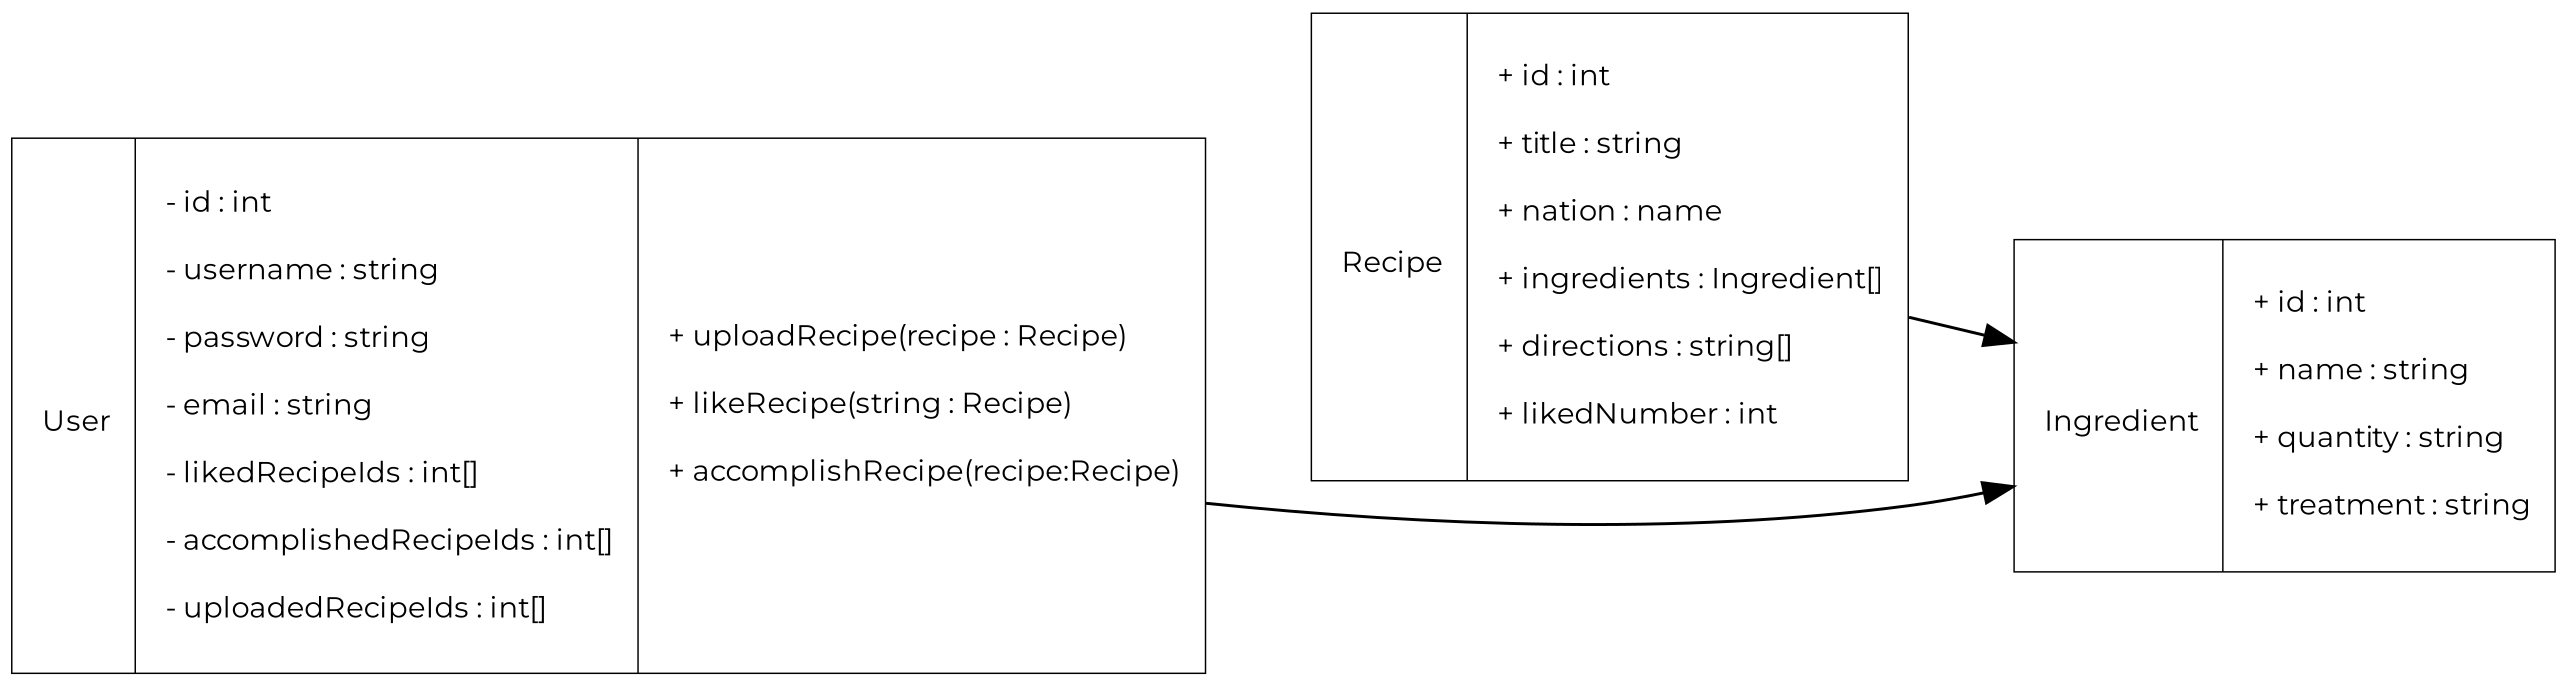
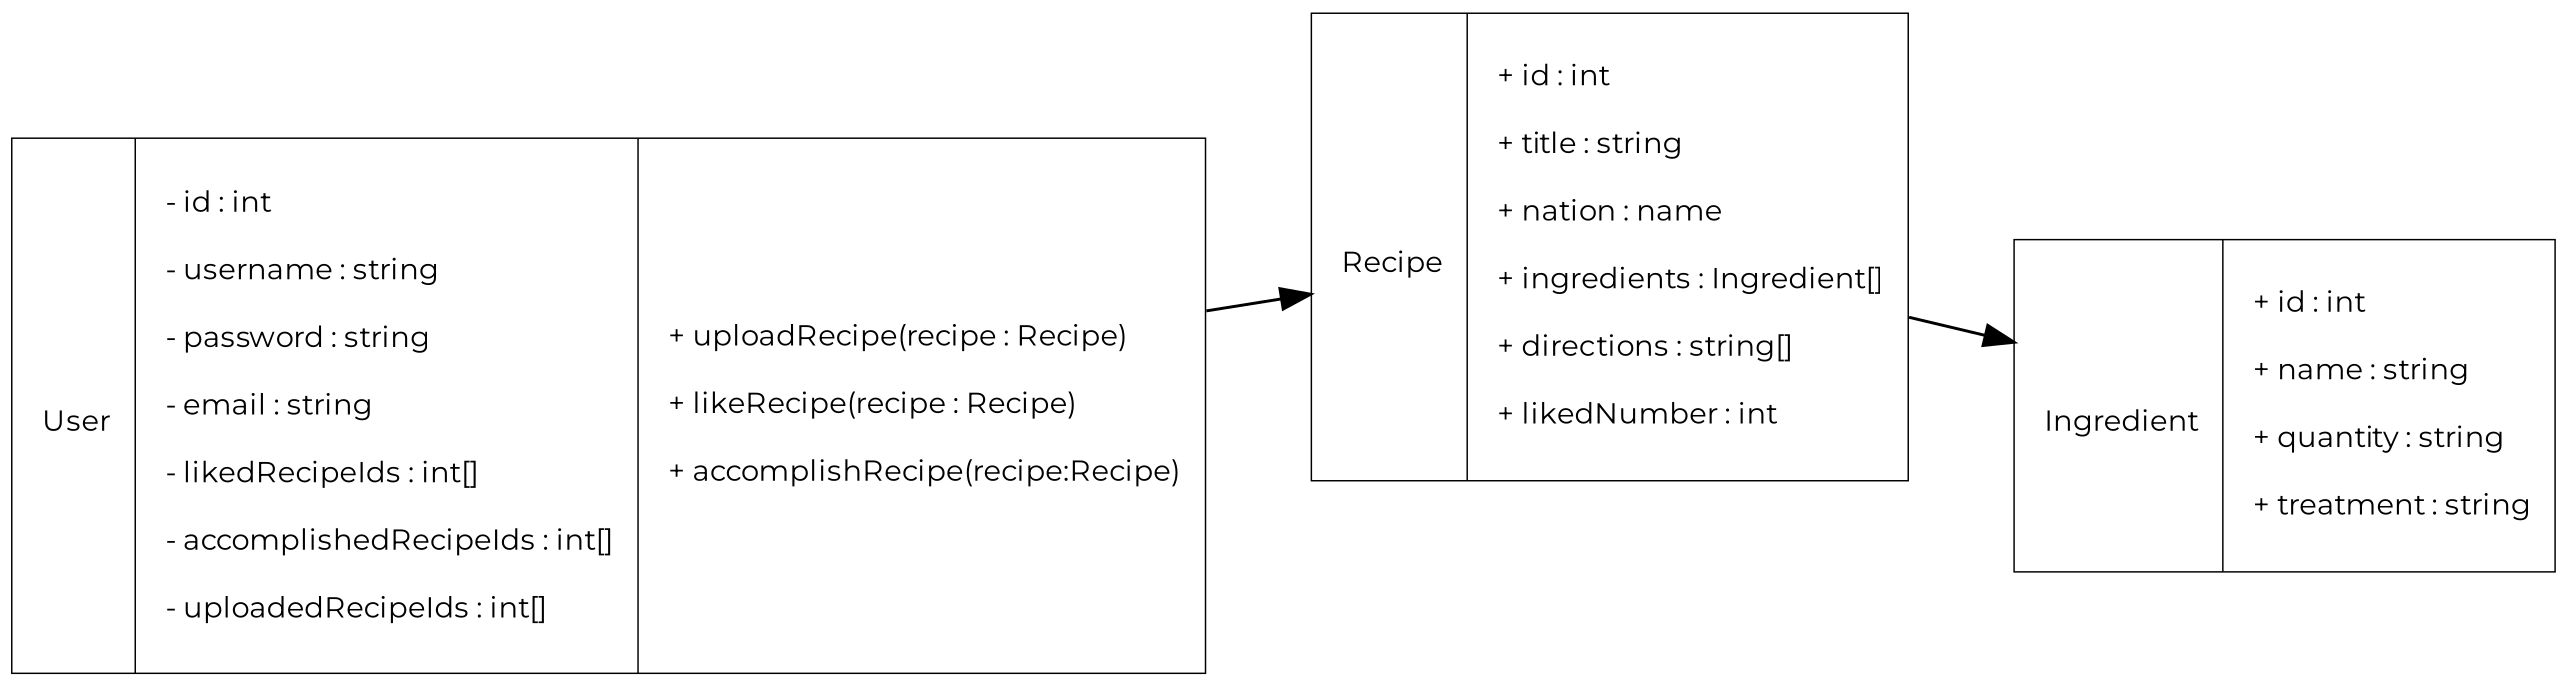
node "User": text "+ likeRecipe(string : Recipe)" -> "+ likeRecipe(recipe : Recipe)"
edge "User" -> "Ingredient": now "User" -> "Recipe"
